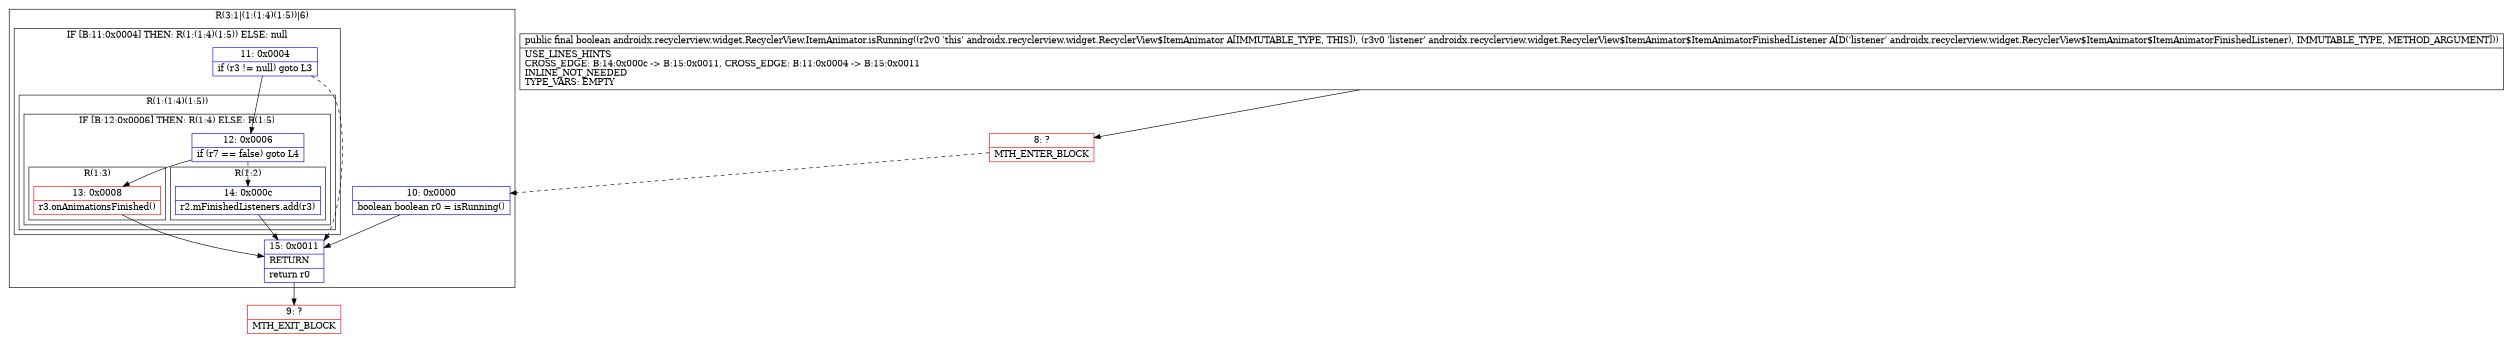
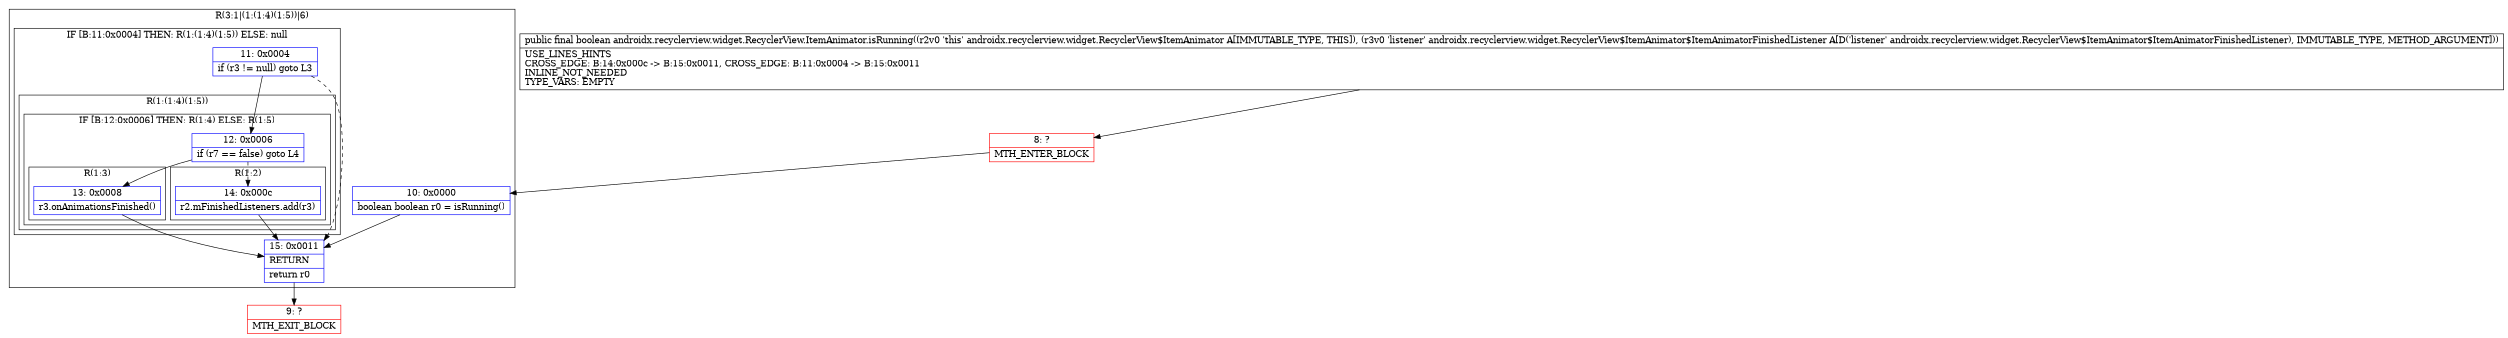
edge "8: ?" -> "10: 0x0000": style dashed -> solid
node "13: 0x0008": color red -> blue
